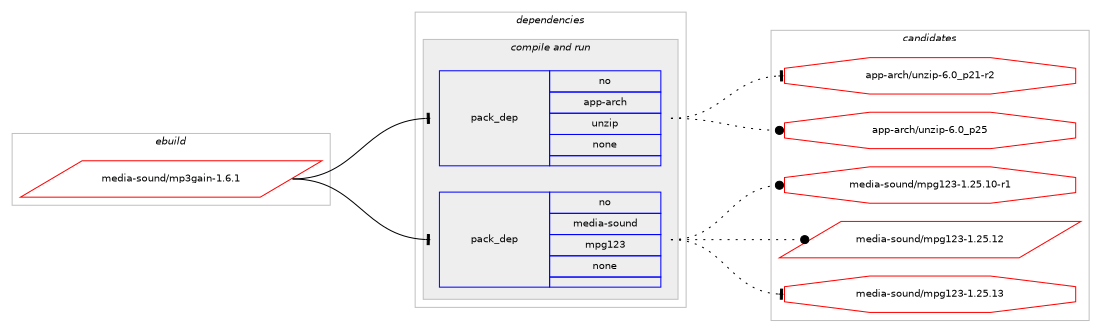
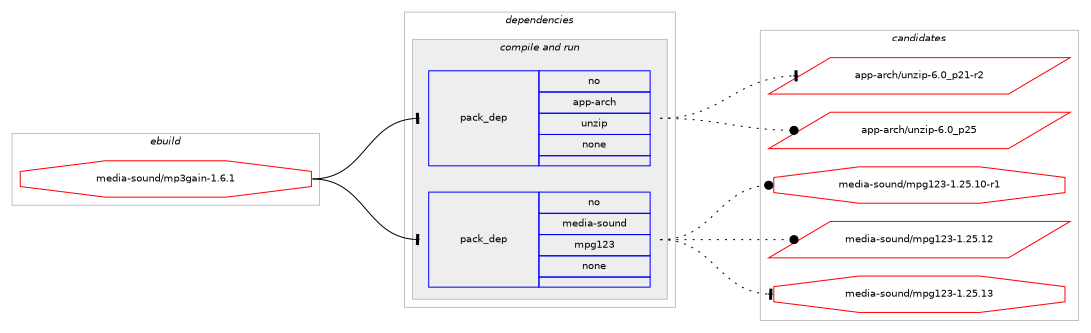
node "app-arch/unzip-6.0_p21-r2": shape octagon -> parallelogram
node "app-arch/unzip-6.0_p25": shape octagon -> parallelogram
node "media-sound/mp3gain-1.6.1": shape parallelogram -> octagon
